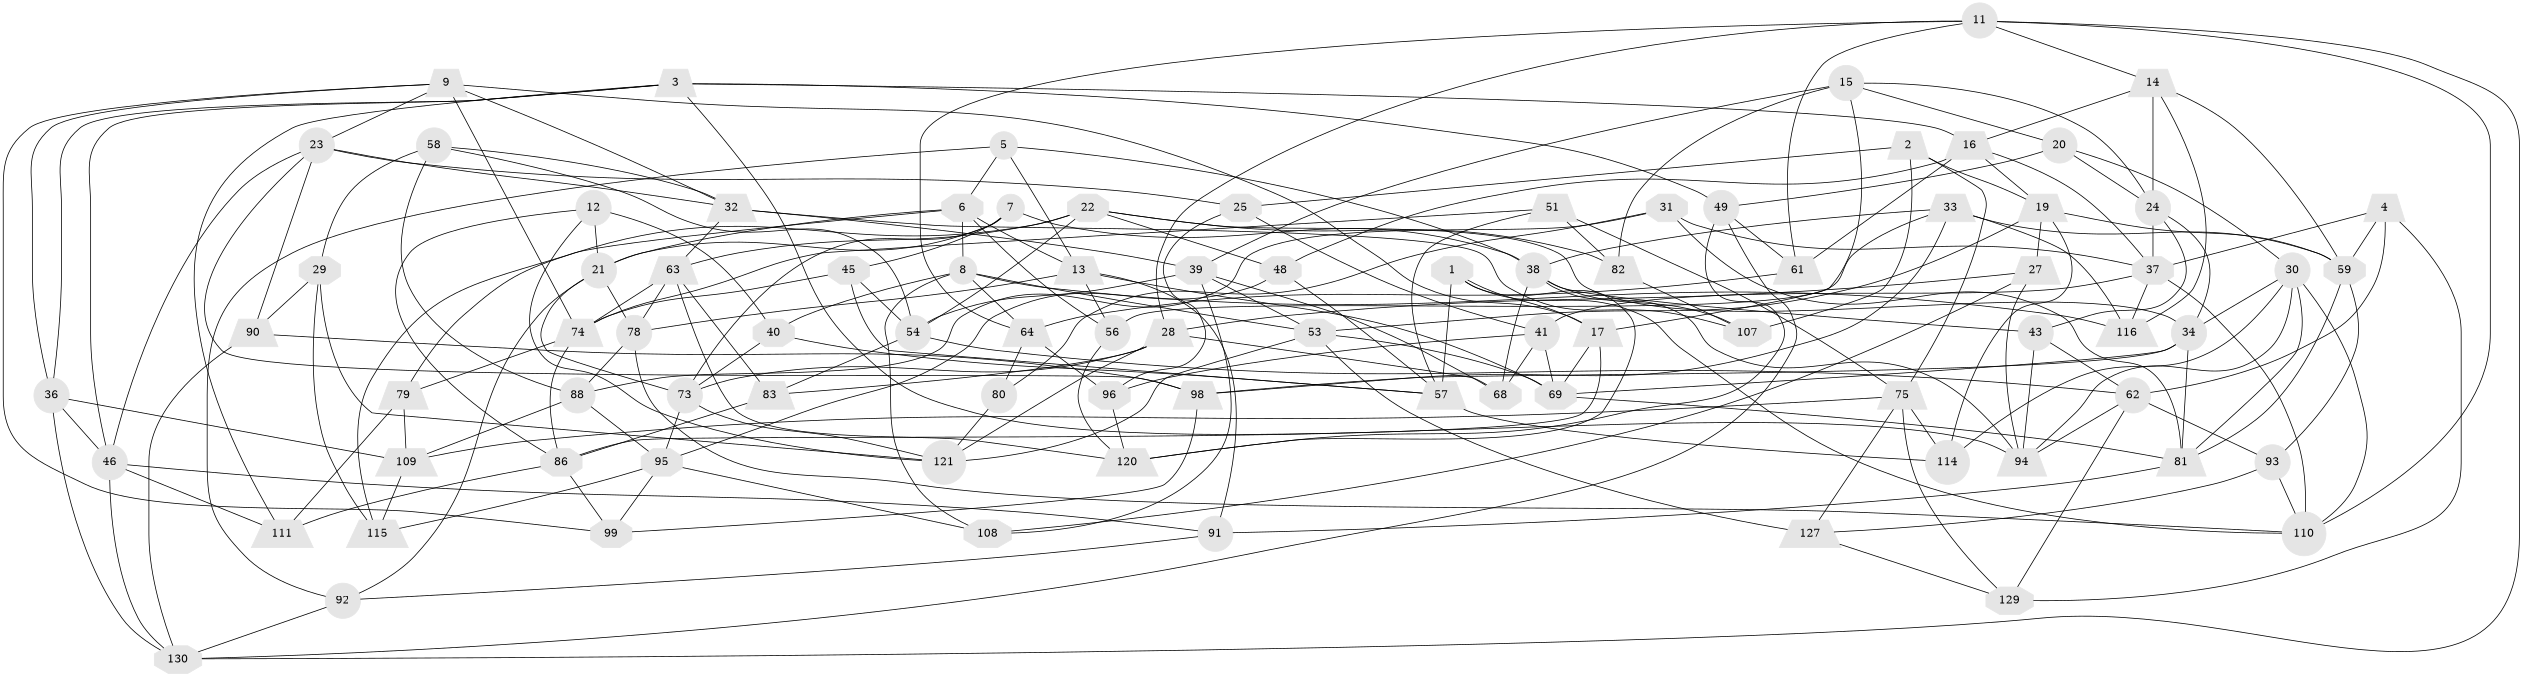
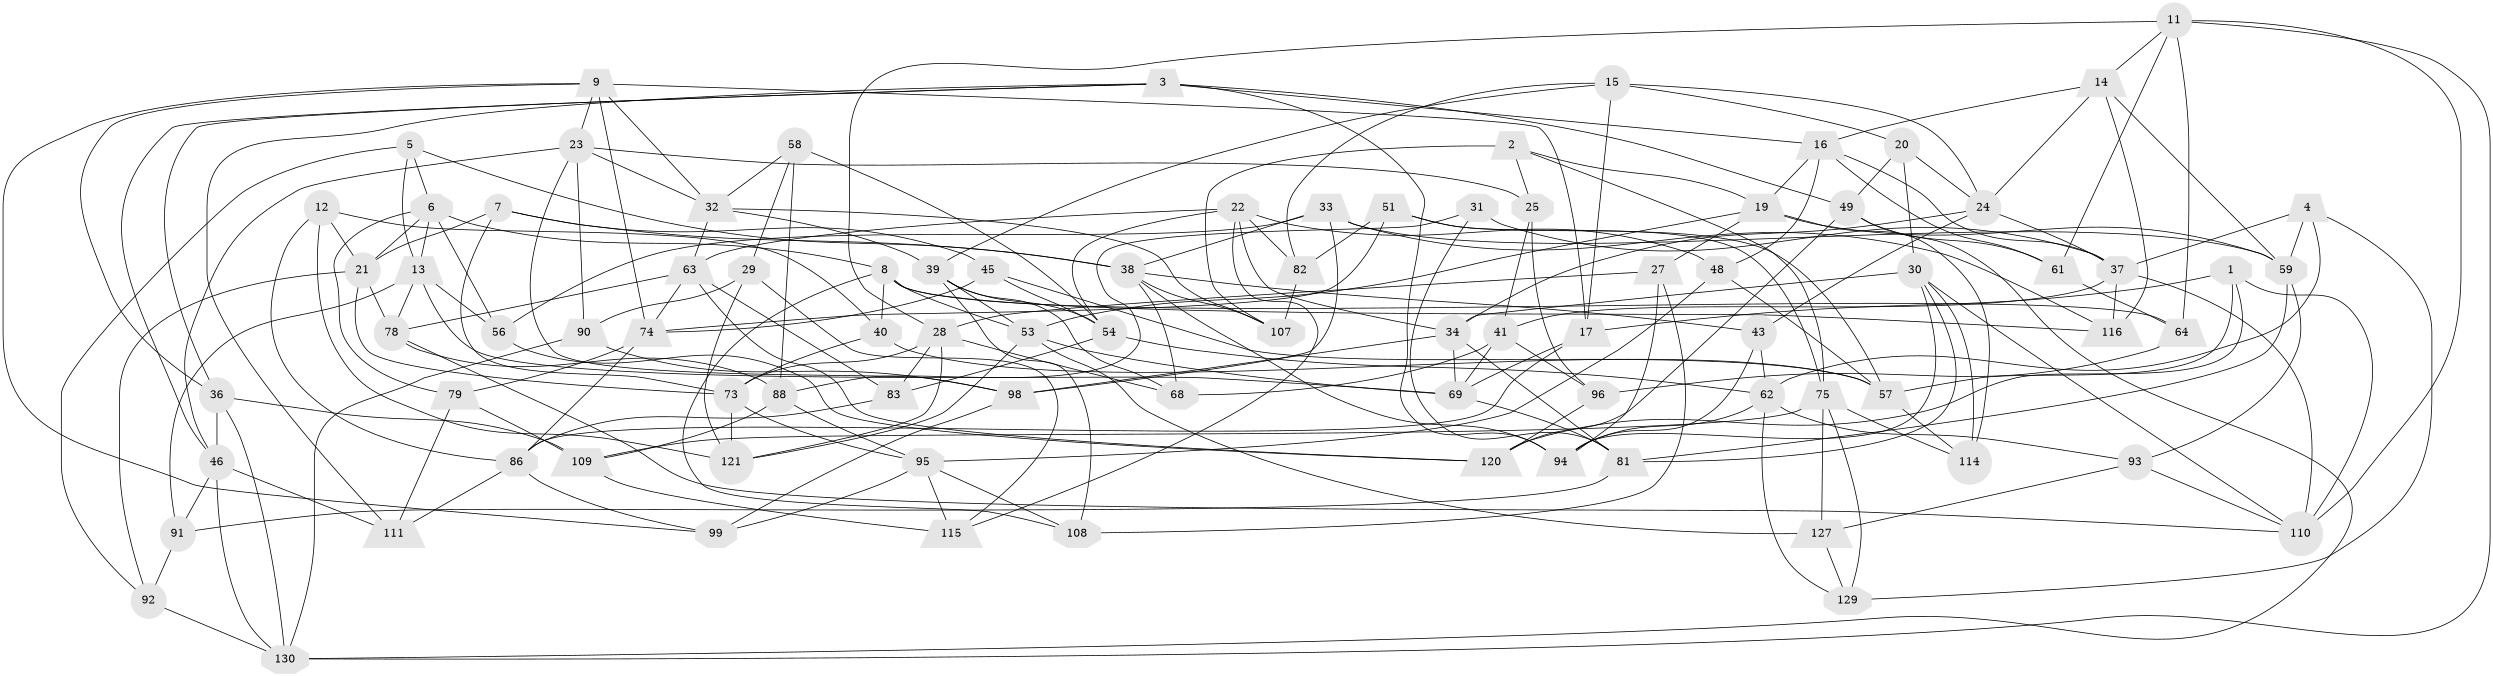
node "80": removed
